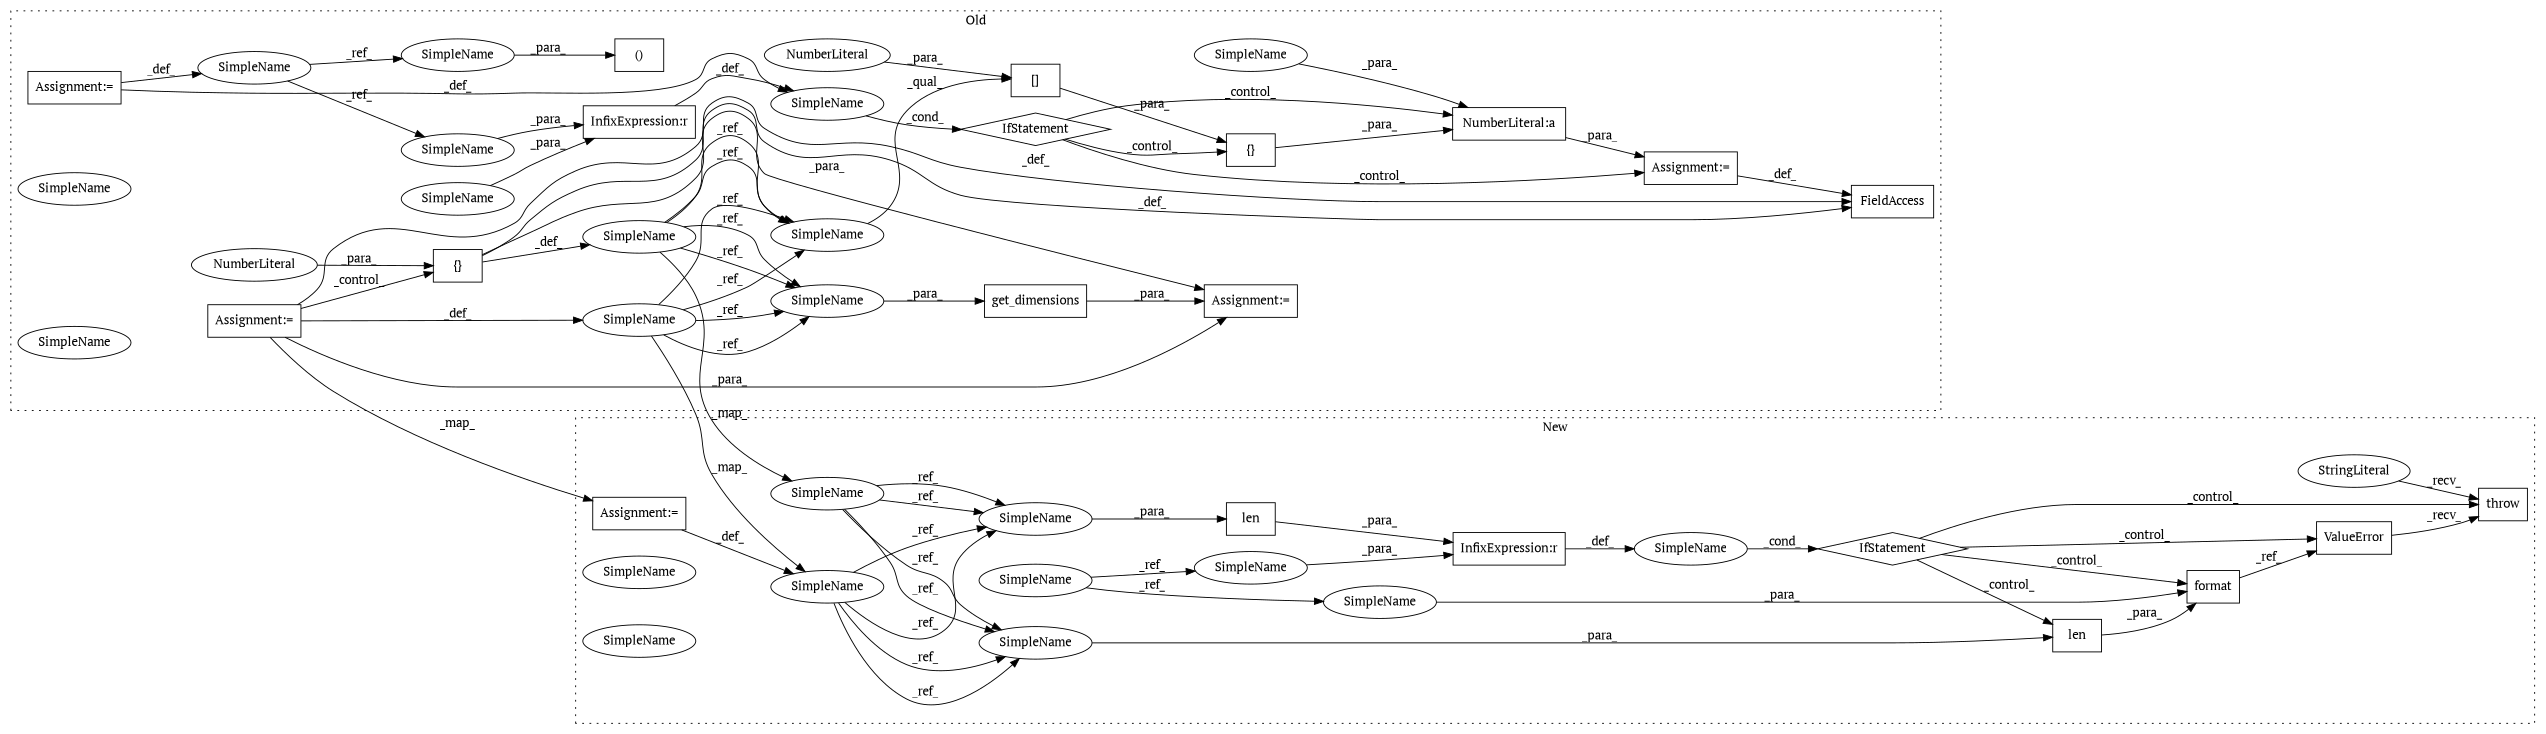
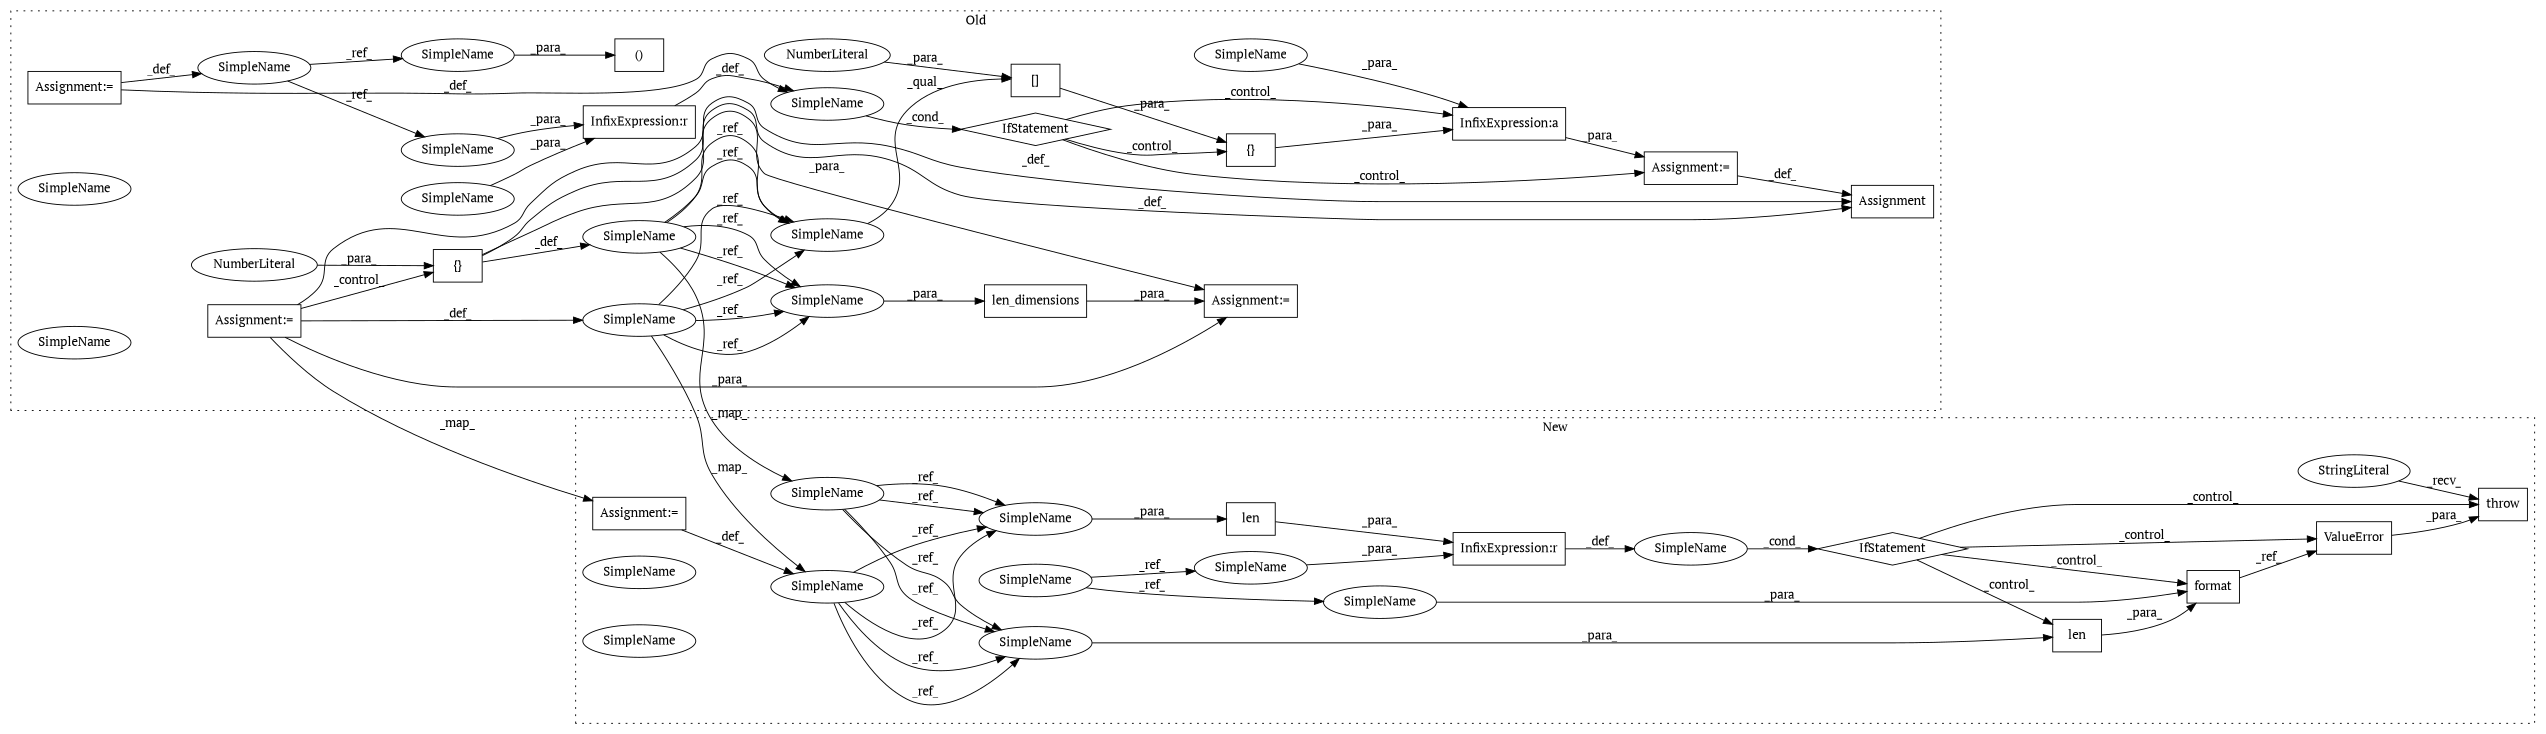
node "NumberLiteral:a": label "NumberLiteral:a" -> "InfixExpression:a"
node "FieldAccess": label "FieldAccess" -> "Assignment"
node "get_dimensions": label "get_dimensions" -> "len_dimensions"
edge "ValueError" -> "throw": label "_recv_" -> "_para_"
